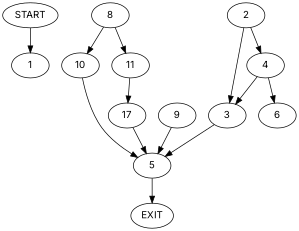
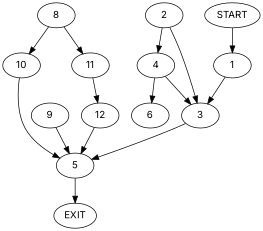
edge "1" -> "3": added
node "17": label "17" -> "12"
